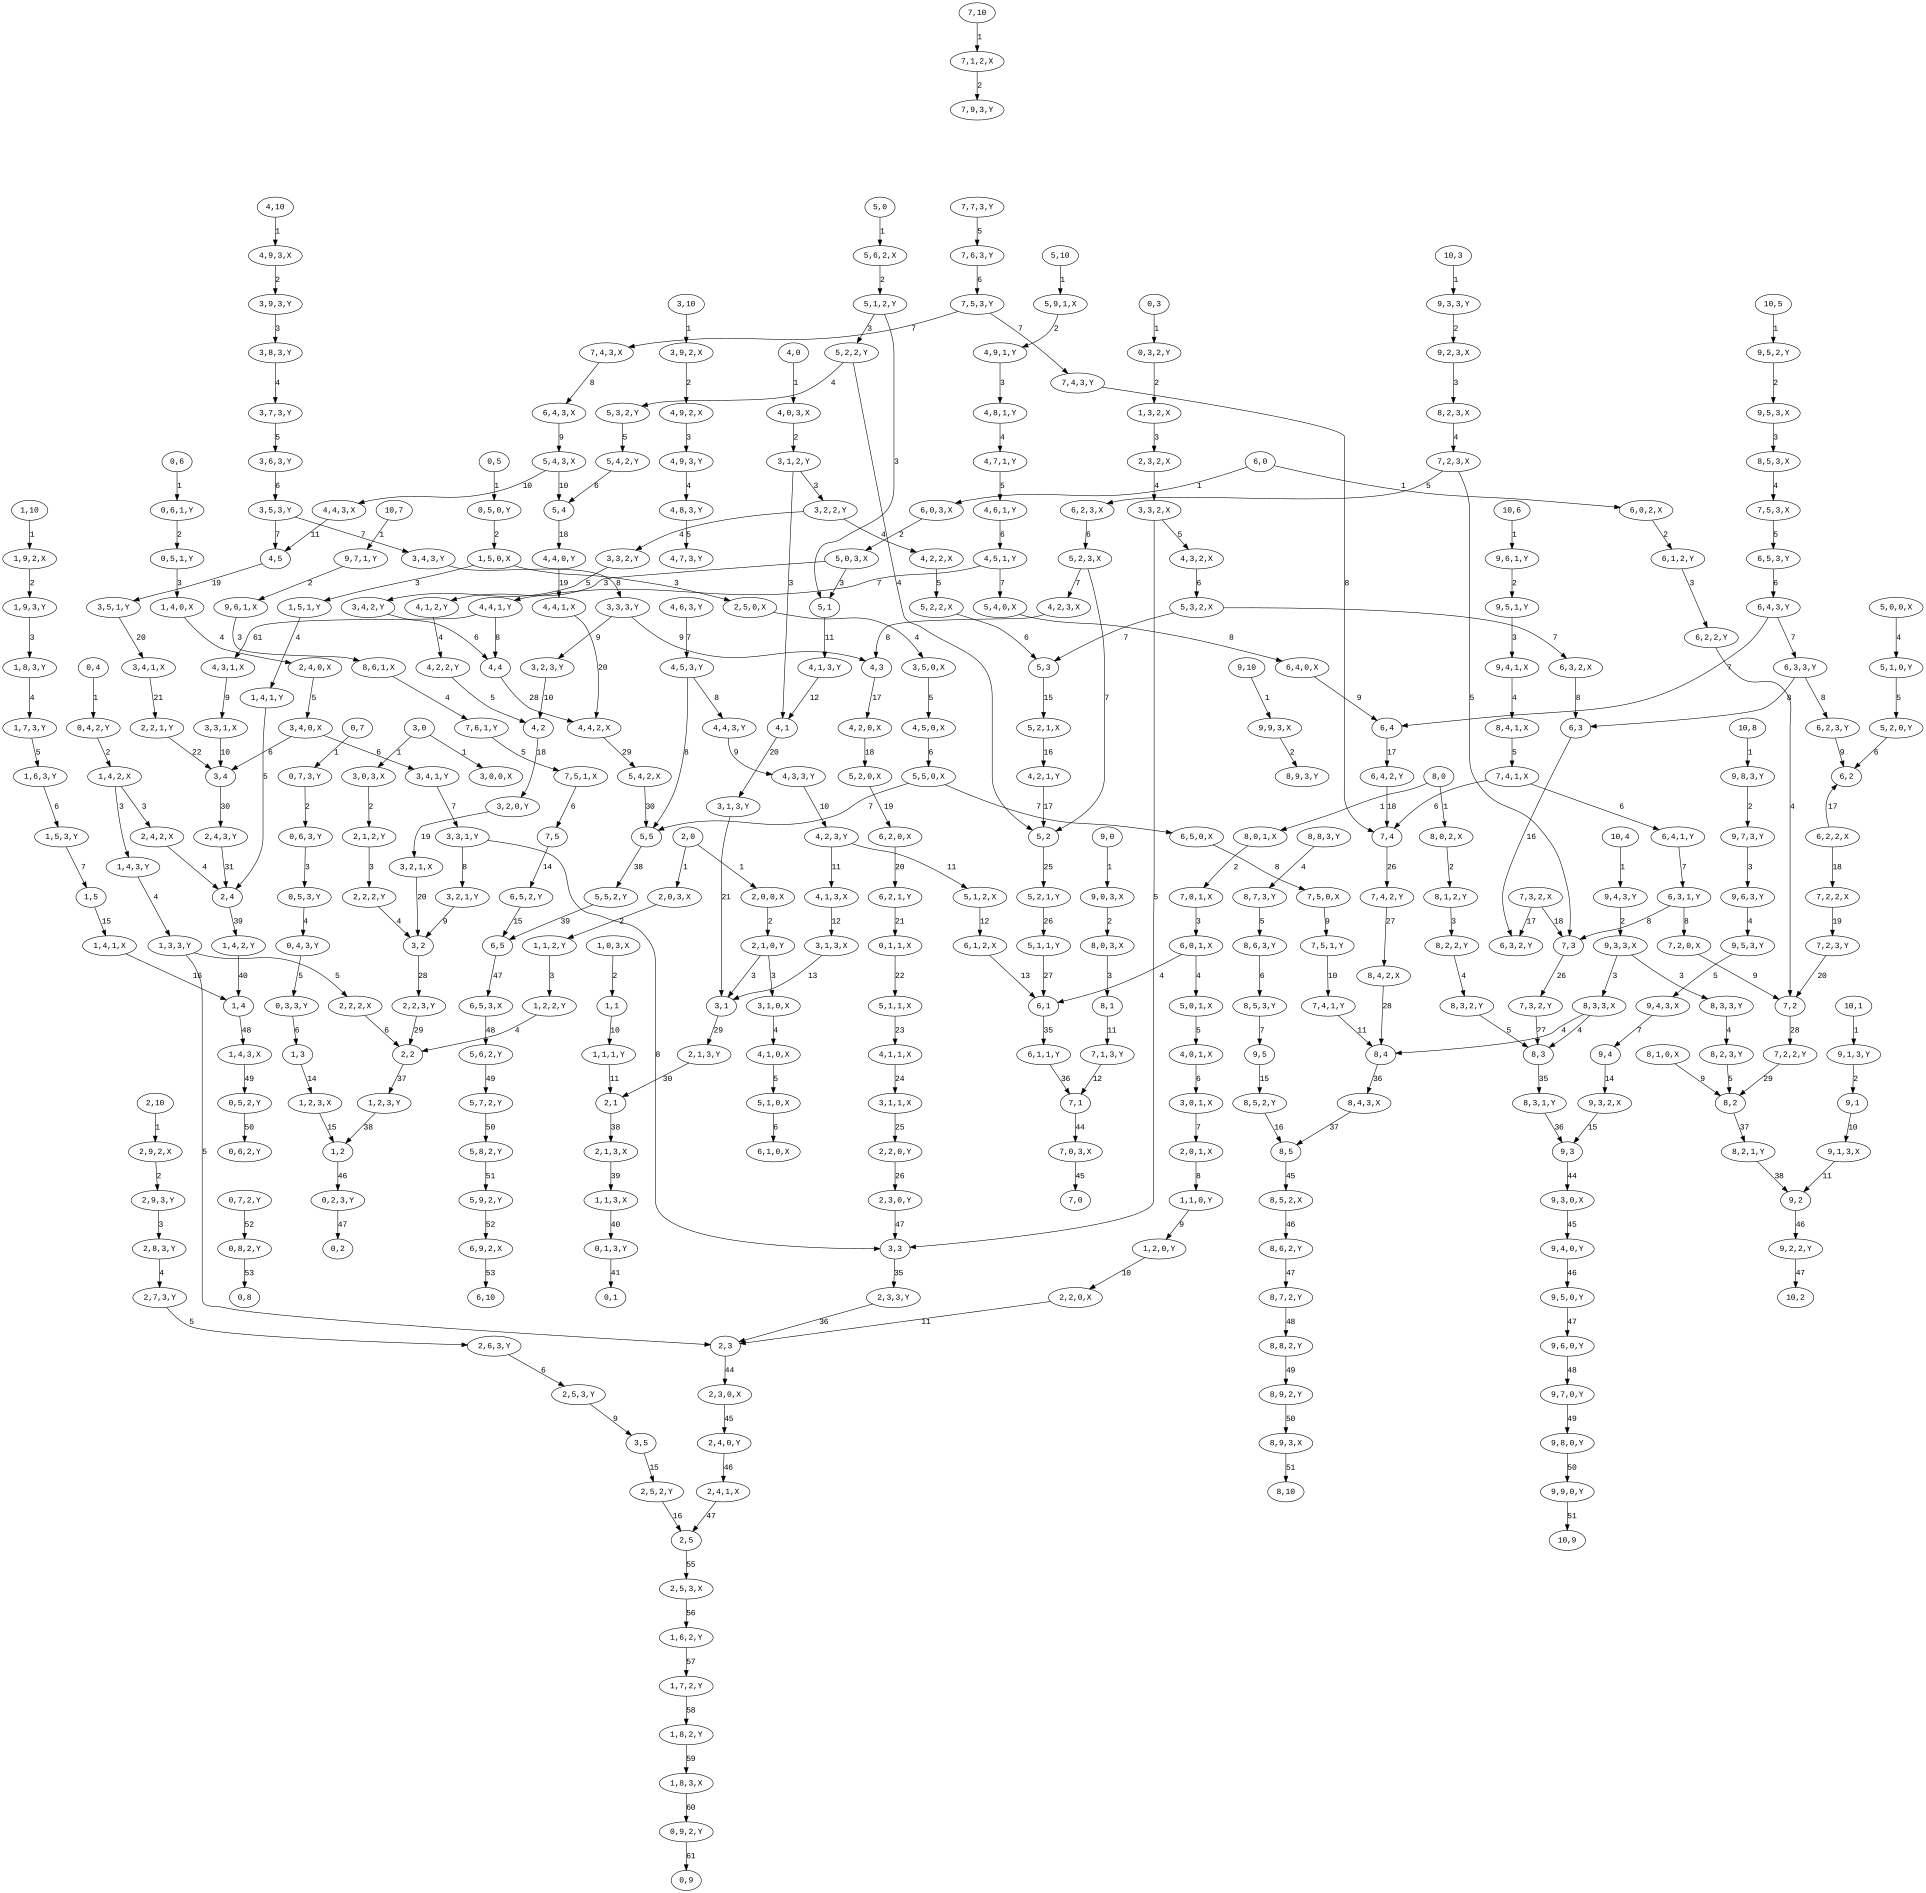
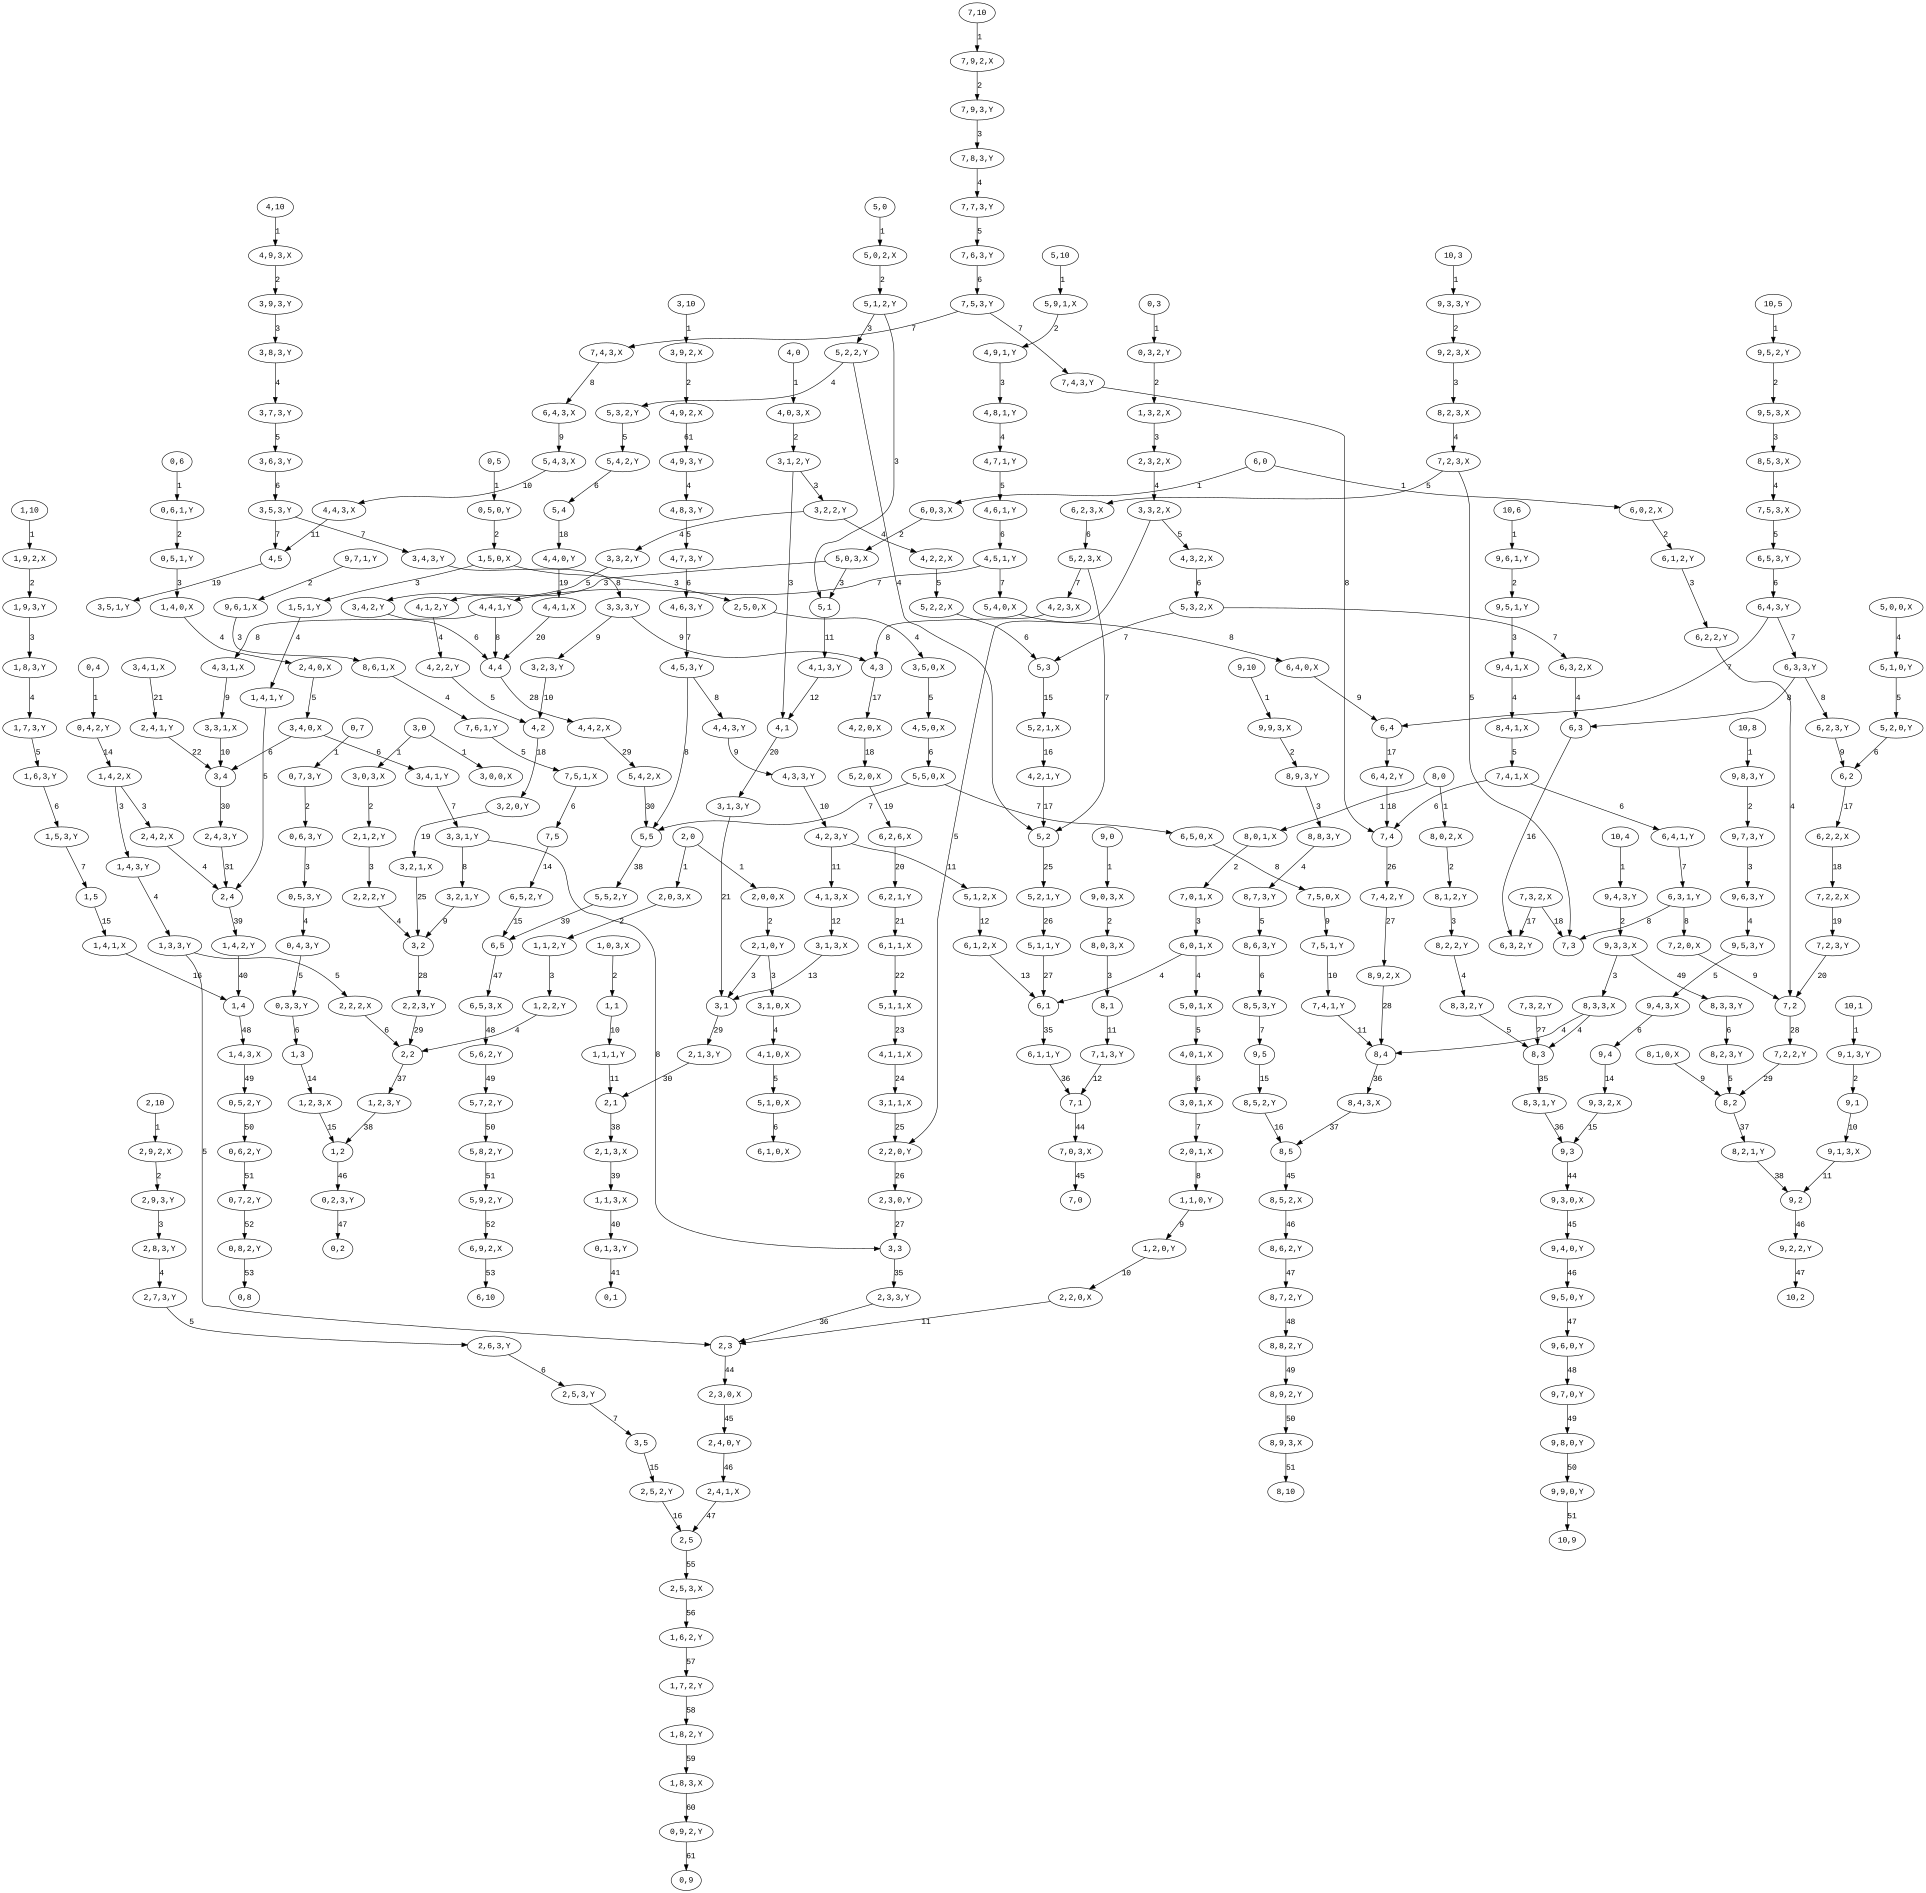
node "7,1,2,X": label "7,1,2,X" -> "7,9,2,X"
node "7,8,3,Y": added
node "5,6,2,X": label "5,6,2,X" -> "5,0,2,X"
edge "4,9,2,X" -> "4,9,3,Y": label "3" -> "61"
edge "5,4,3,X" -> "5,4": removed, label "10"
node "10,7": removed
edge "4,7,3,Y" -> "4,6,3,Y": added, label "6"
edge "3,5,1,Y" -> "3,4,1,X": removed, label "20"
edge "4,4,1,Y" -> "4,3,1,X": label "61" -> "8"
edge "4,4,1,X" -> "4,4,2,X": now "4,4,1,X" -> "4,4"
edge "6,3,2,X" -> "6,3": label "8" -> "4"
node "2,2,1,Y": label "2,2,1,Y" -> "2,4,1,Y"
edge "0,4,2,Y" -> "1,4,2,X": label "2" -> "14"
edge "8,9,3,Y" -> "8,8,3,Y": added, label "3"
edge "6,2,2,X" -> "6,2": reversed
node "6,2,0,X": label "6,2,0,X" -> "6,2,6,X"
edge "3,2,1,X" -> "3,2": label "20" -> "25"
node "0,1,1,X": label "0,1,1,X" -> "6,1,1,X"
edge "7,3" -> "7,3,2,Y": removed, label "26"
node "8,4,2,X": label "8,4,2,X" -> "8,9,2,X"
edge "9,3,3,X" -> "8,3,3,Y": label "3" -> "49"
edge "3,3,2,X" -> "3,3": now "3,3,2,X" -> "2,2,0,Y"
edge "9,4,3,X" -> "9,4": label "7" -> "6"
edge "8,3,3,Y" -> "8,2,3,Y": label "4" -> "6"
edge "0,6,2,Y" -> "0,7,2,Y": added, label "51"
edge "2,3,0,Y" -> "3,3": label "47" -> "27"
edge "2,5,3,Y" -> "3,5": label "9" -> "7"
